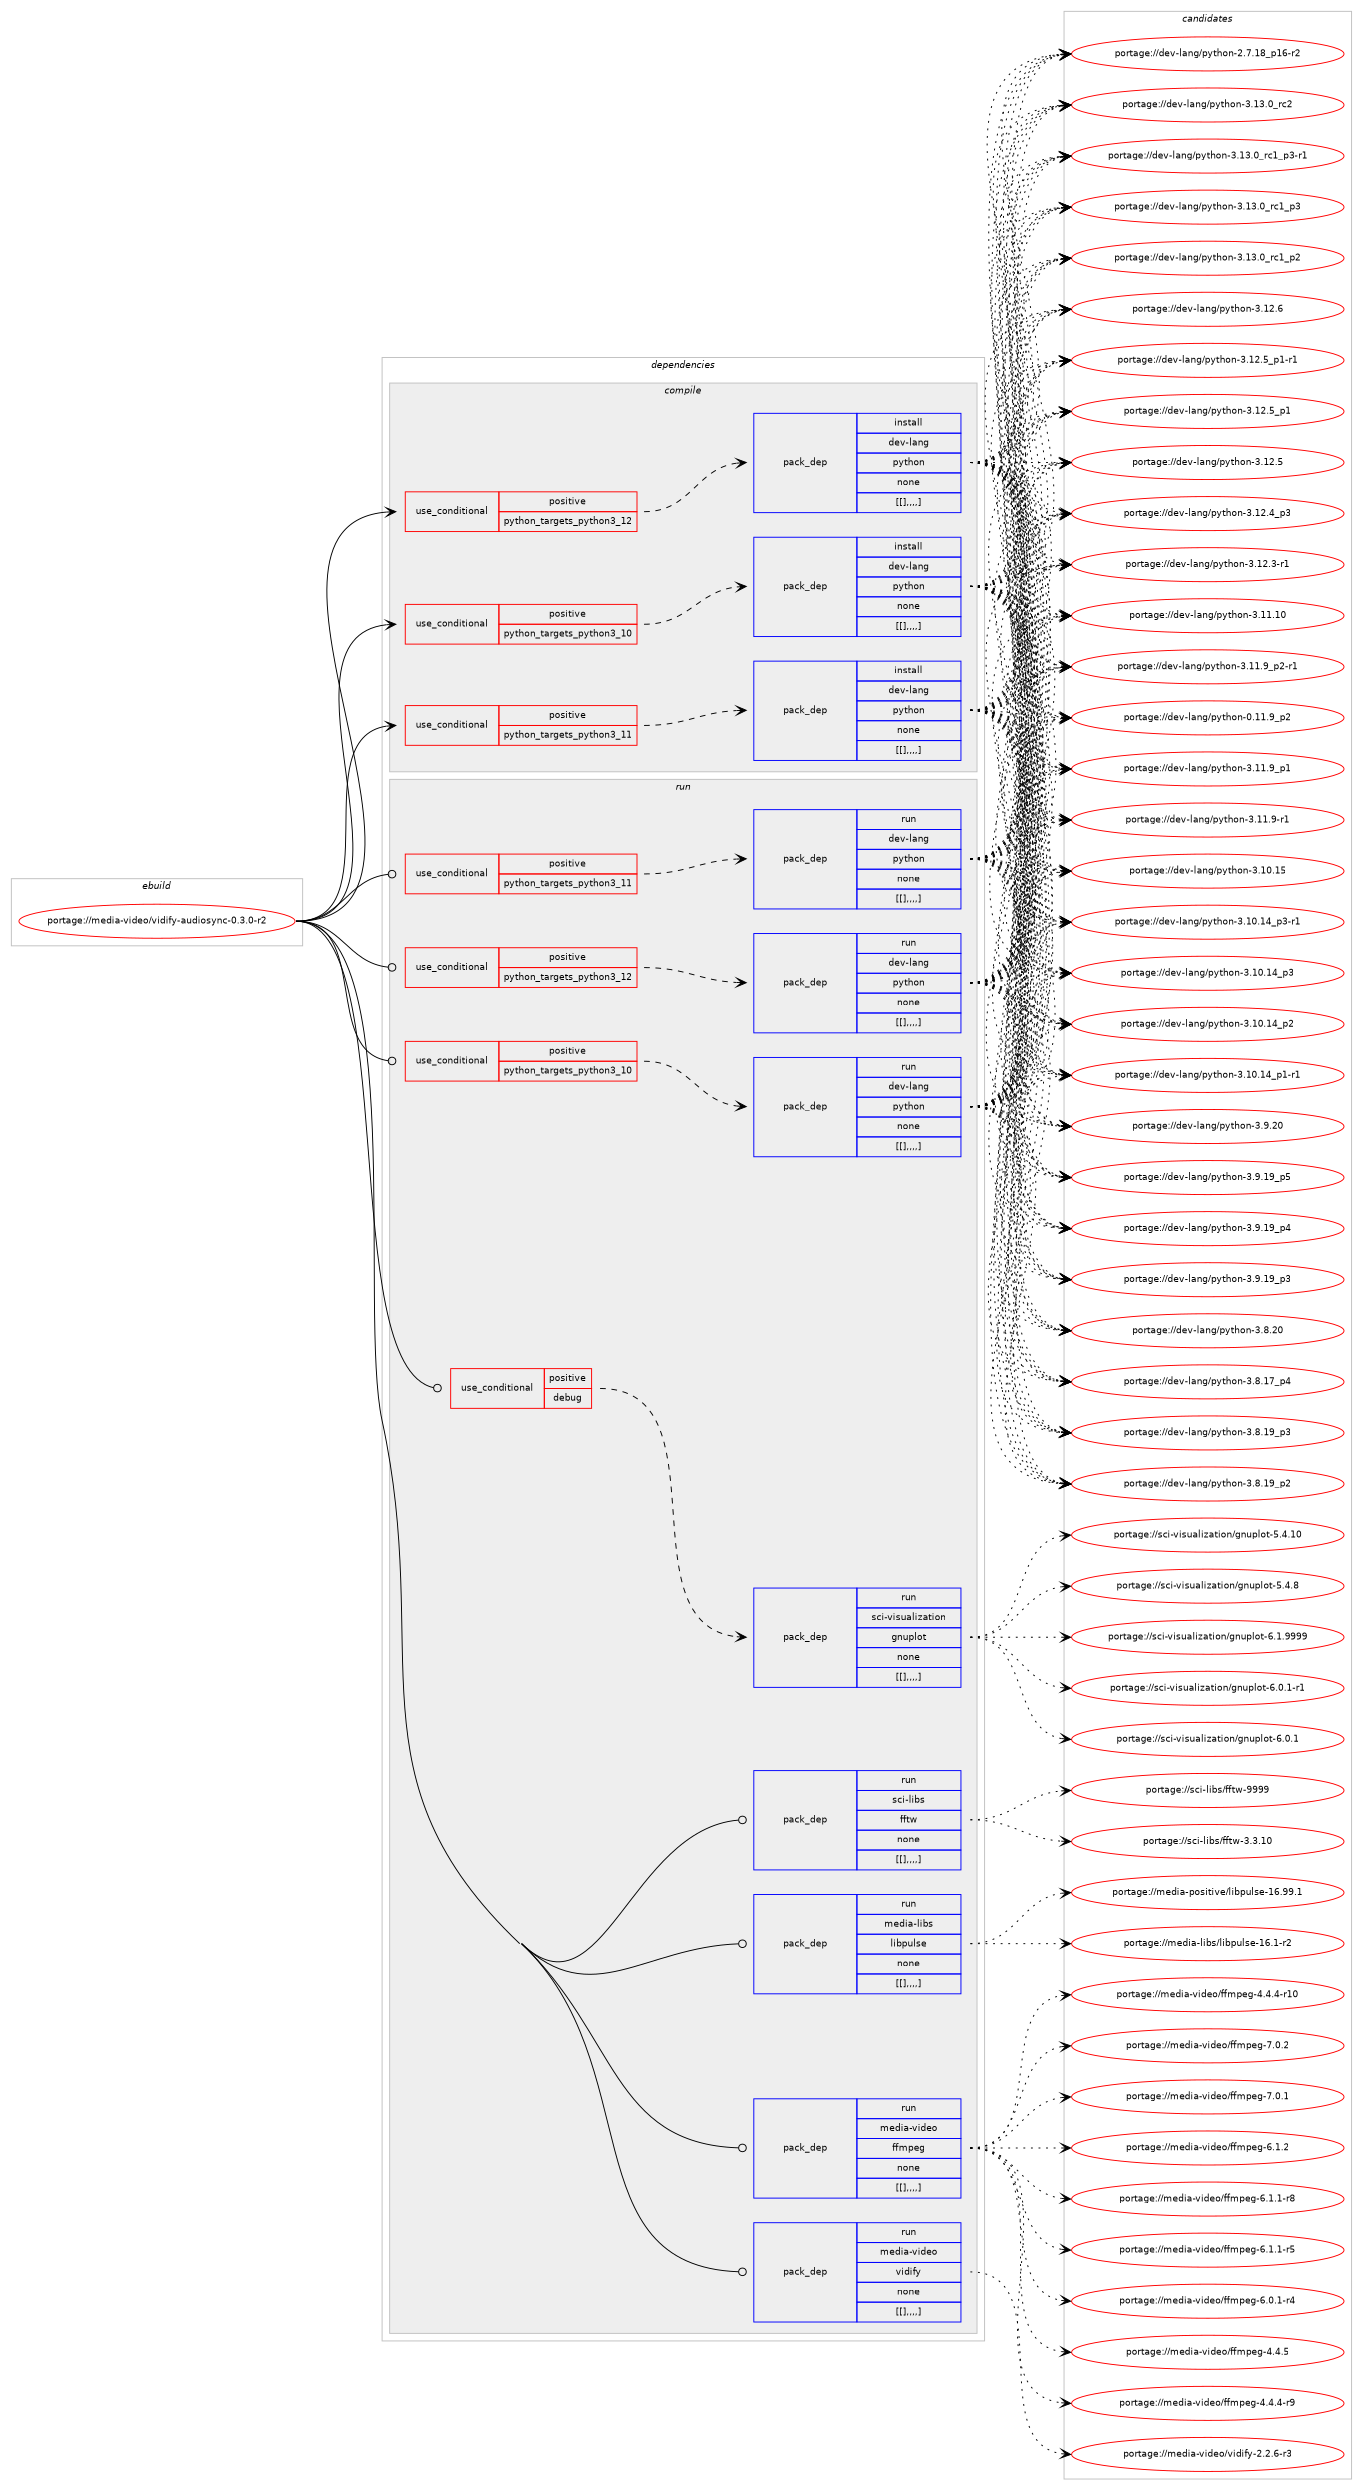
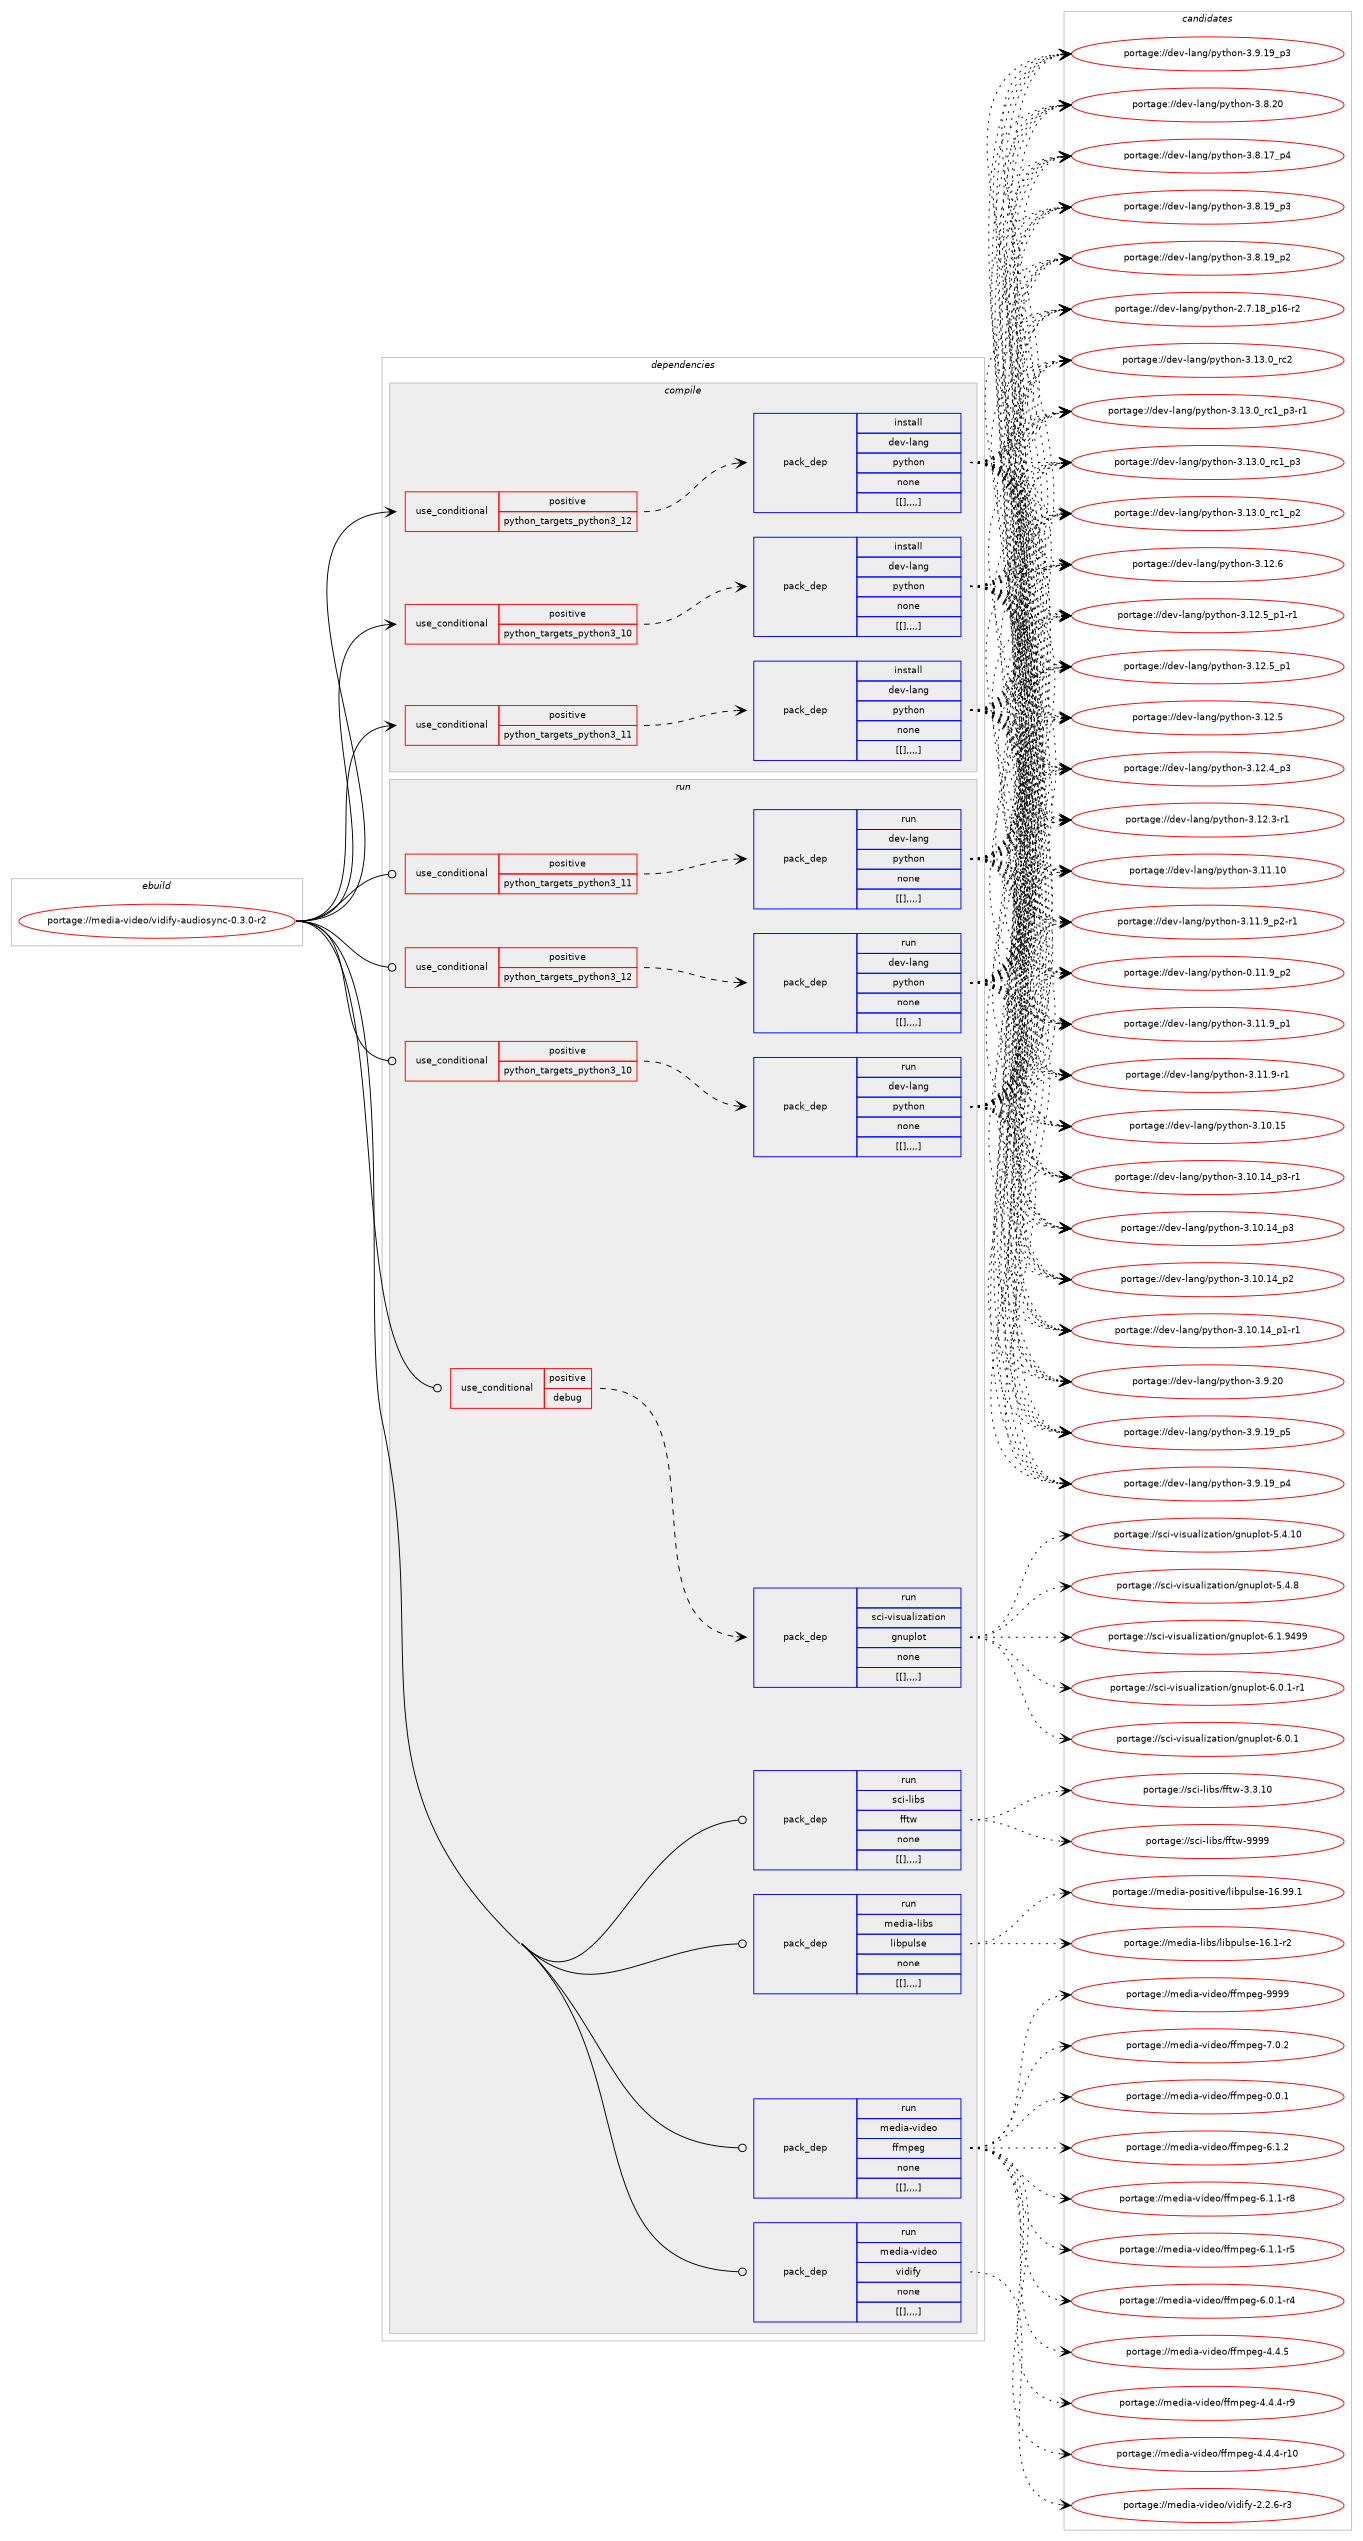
node "portage://sci-visualization/gnuplot-6.1.9999": label "portage://sci-visualization/gnuplot-6.1.9999" -> "portage://sci-visualization/gnuplot-6.1.9499"
node "portage://media-video/ffmpeg-9999": added
node "portage://media-video/ffmpeg-7.0.1": label "portage://media-video/ffmpeg-7.0.1" -> "portage://media-video/ffmpeg-0.0.1"
